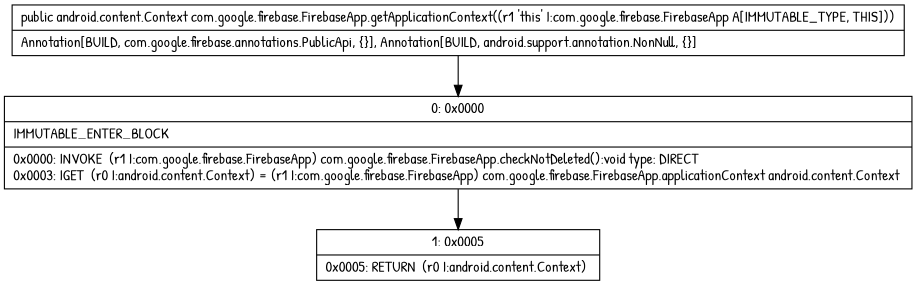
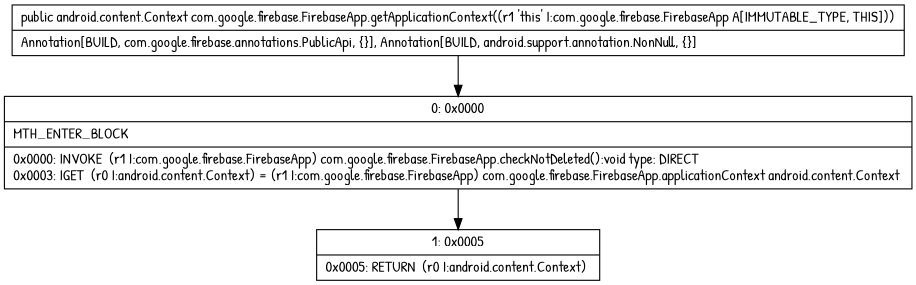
node "0: 0x0000": text "IMMUTABLE_ENTER_BLOCK" -> "MTH_ENTER_BLOCK"
